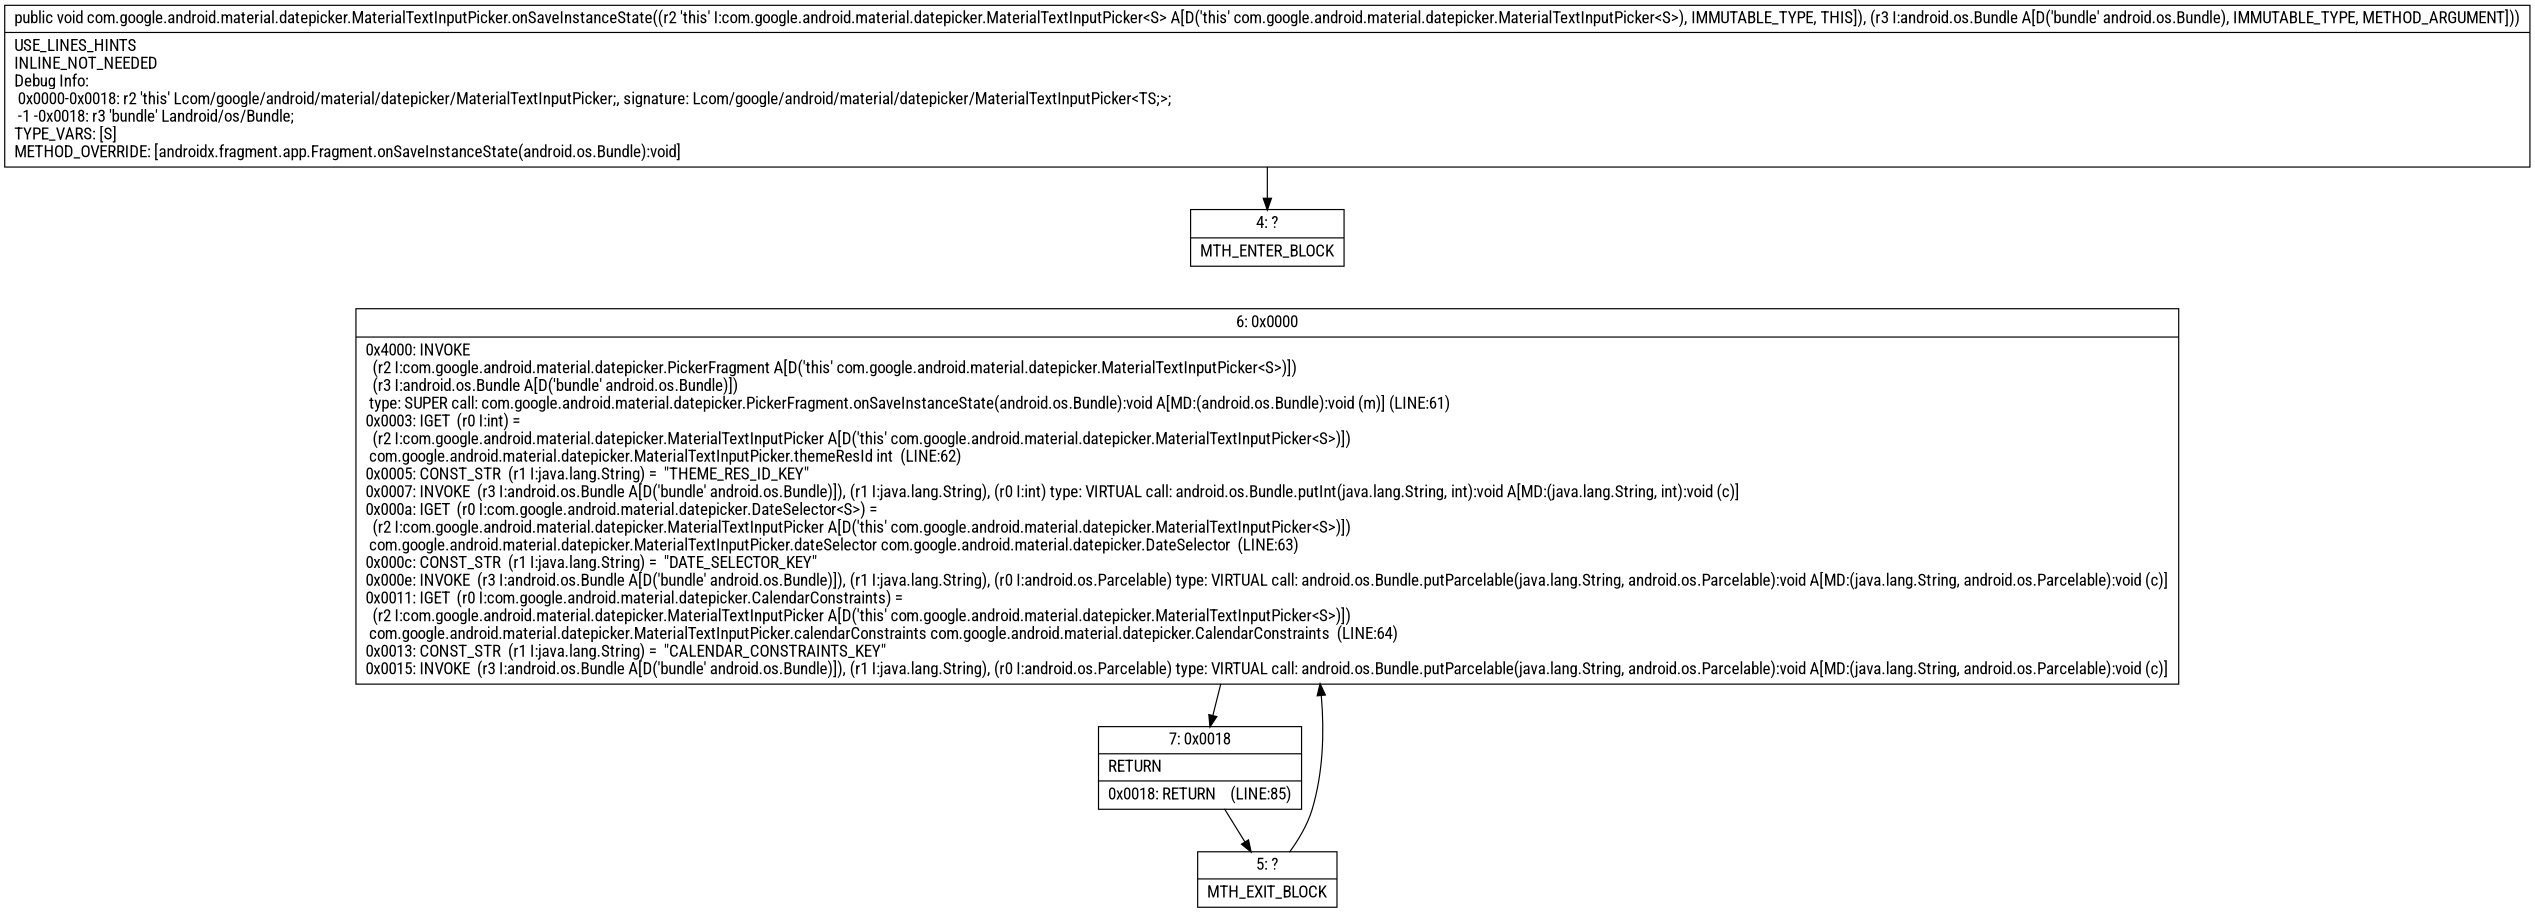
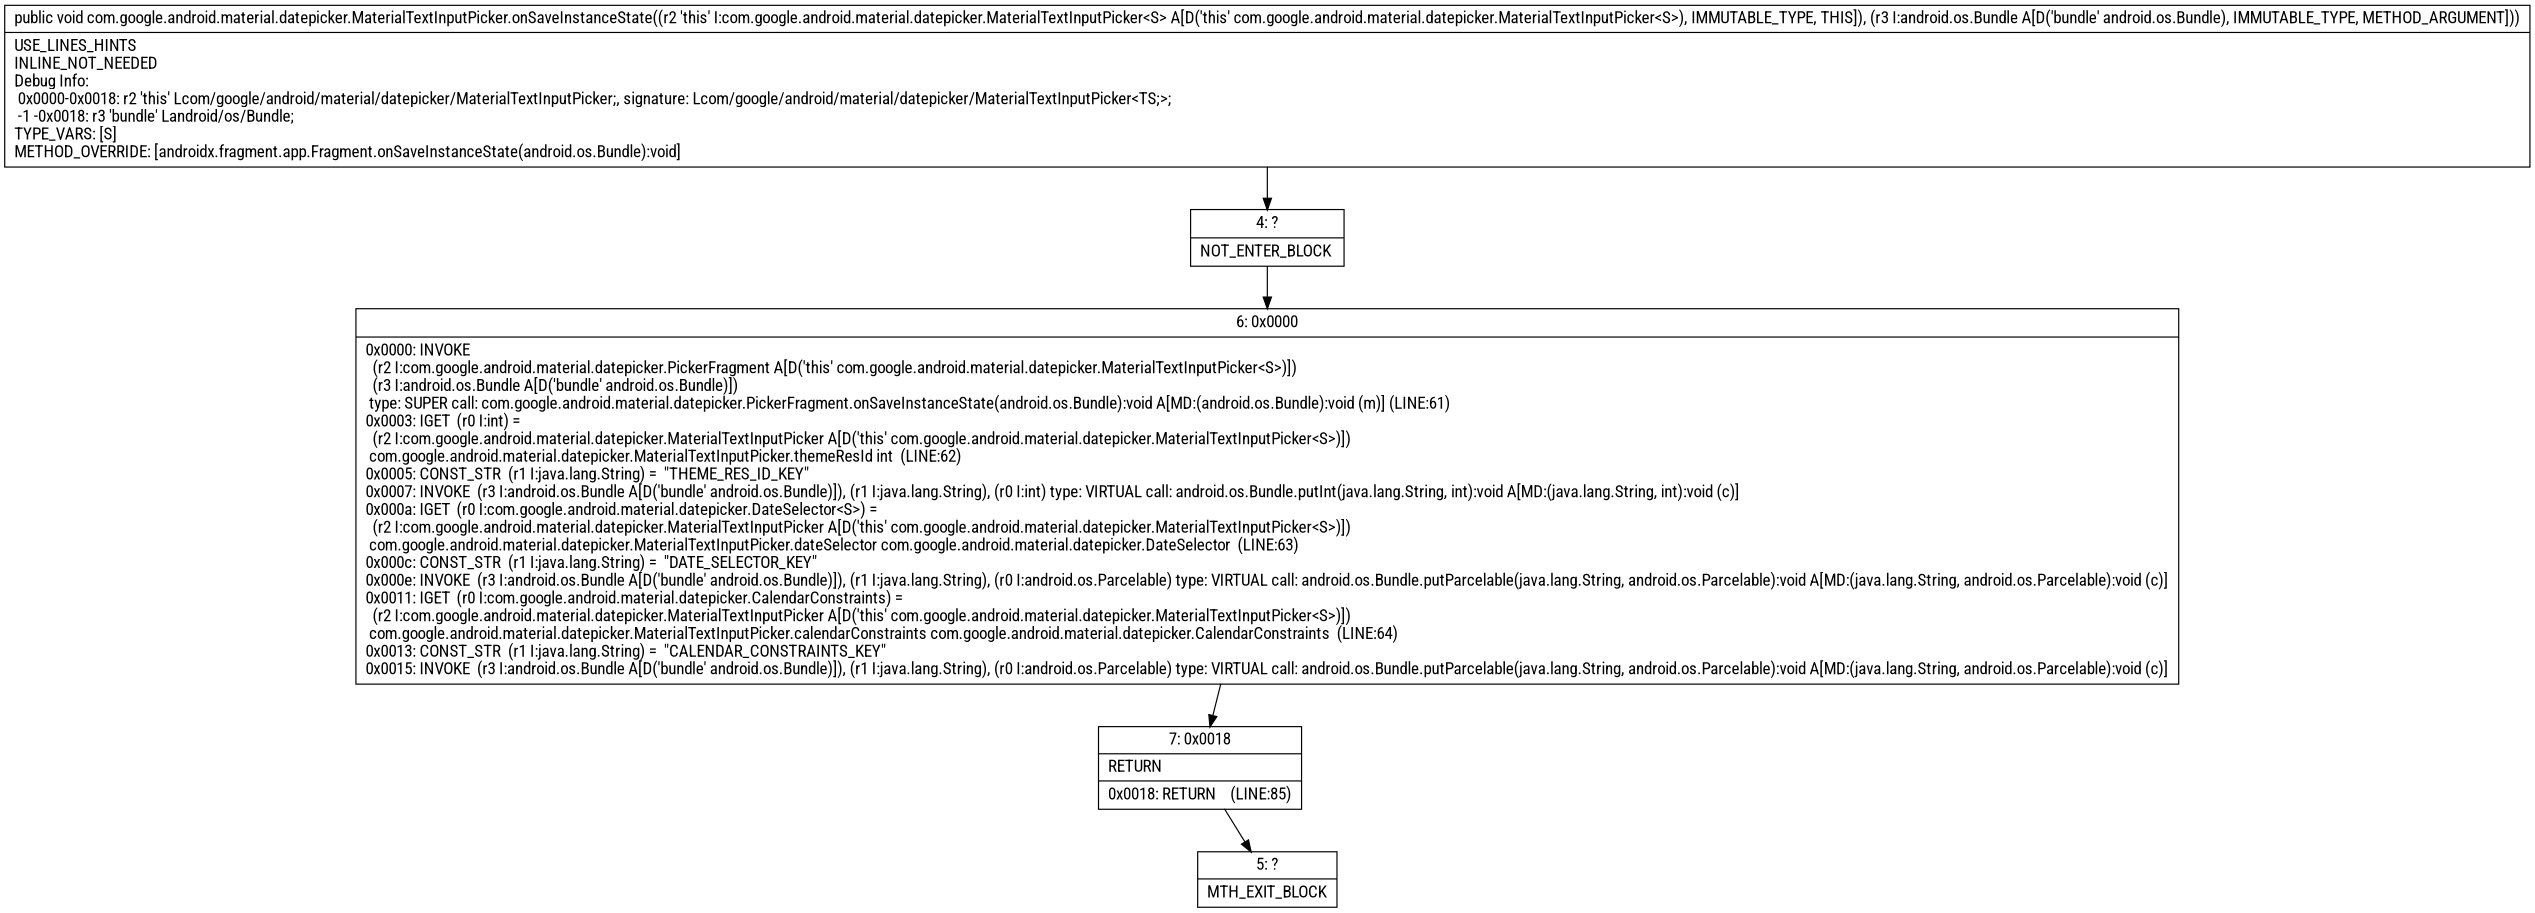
node "4: ?": text "MTH_ENTER_BLOCK" -> "NOT_ENTER_BLOCK"
node "6: 0x0000": text "0x4000: INVOKE" -> "0x0000: INVOKE"
edge "5: ?" -> "6: 0x0000": now "4: ?" -> "6: 0x0000"
